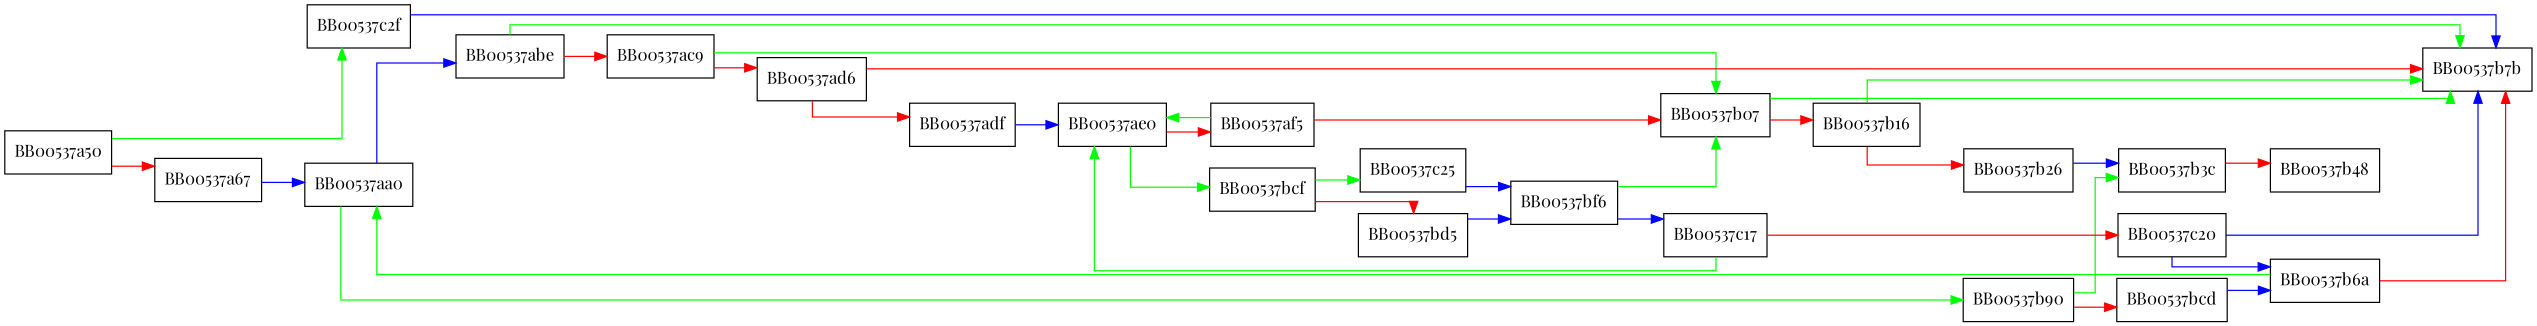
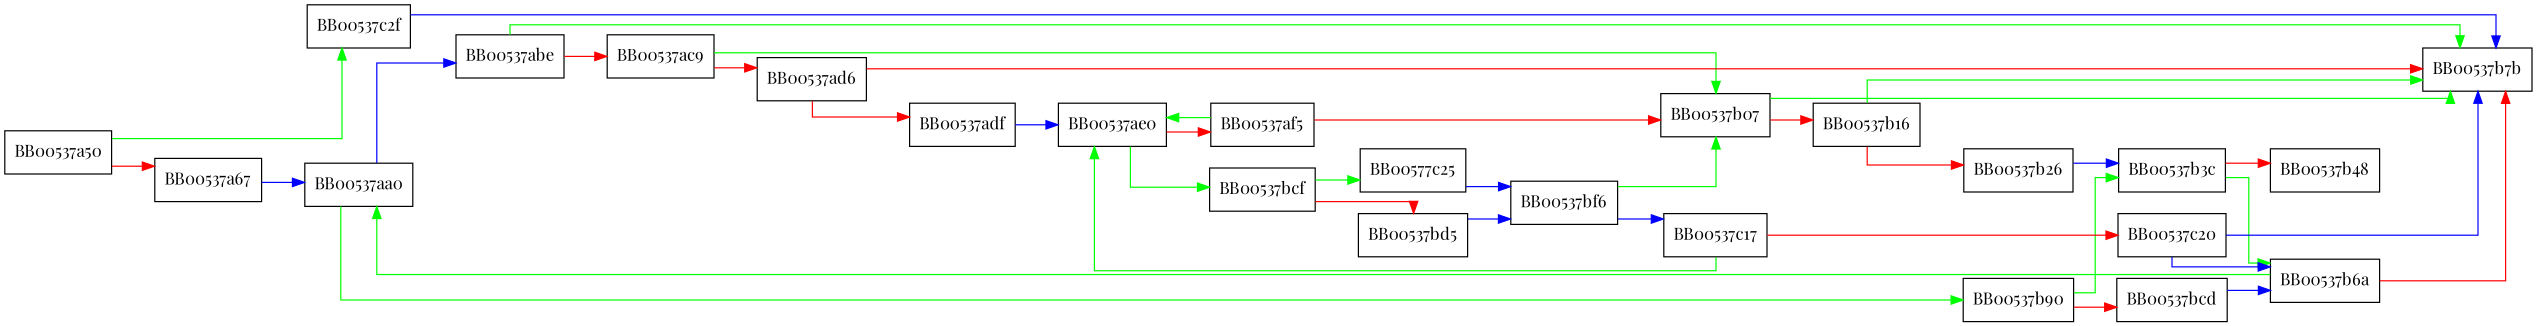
node "BB00537c25": label "BB00537c25" -> "BB00577c25"
edge "BB00537b3c" -> "BB00537b6a": added
